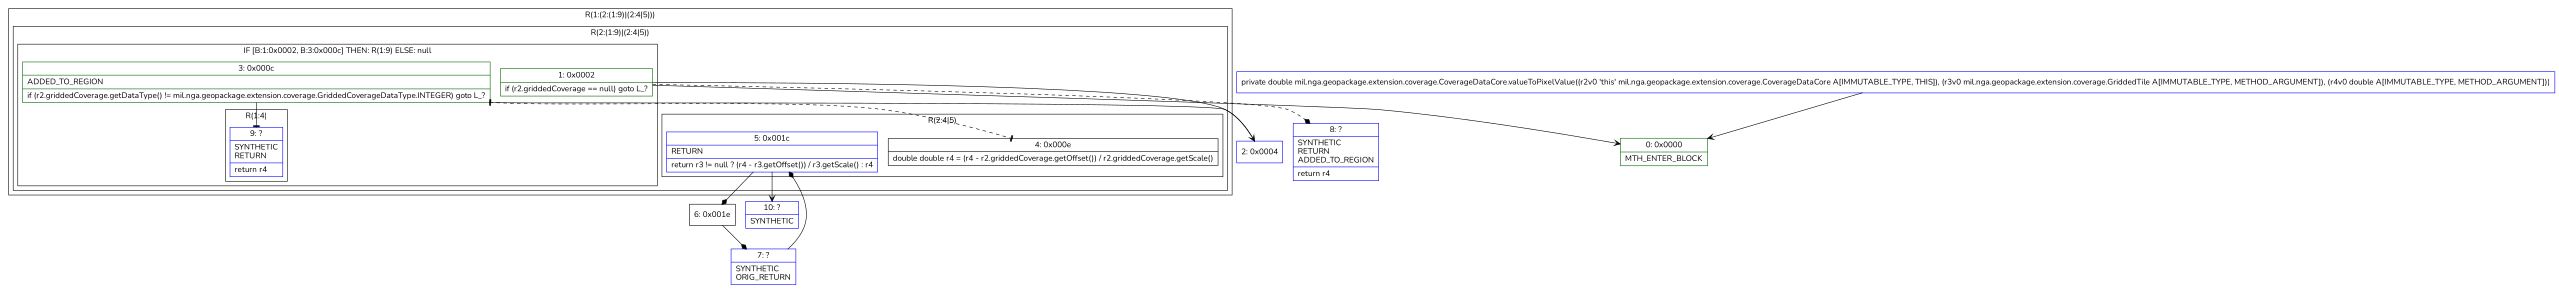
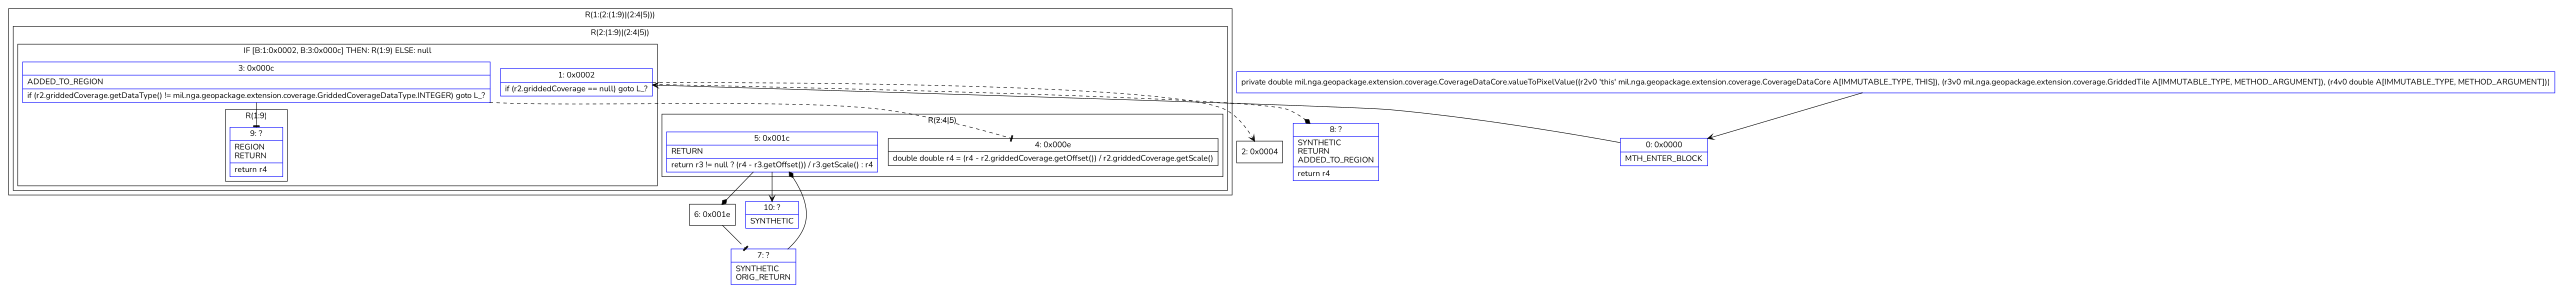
node "3: 0x000c": color darkgreen -> blue
node "1: 0x0002": color darkgreen -> blue
edge "1: 0x0002" -> "2: 0x0004": style solid -> dashed
edge "2: 0x0004" -> "3: 0x000c": removed
edge "1: 0x0002" -> "0: 0x0000": reversed
cluster "R(1:4)": label "R(1:4)" -> "R(1:9)"
node "9: ?": text "SYNTHETIC" -> "REGION"
node "2: 0x0004": color blue -> black
node "0: 0x0000": color darkgreen -> blue
edge "6: 0x001e" -> "7: ?": arrowhead diamond -> tee
